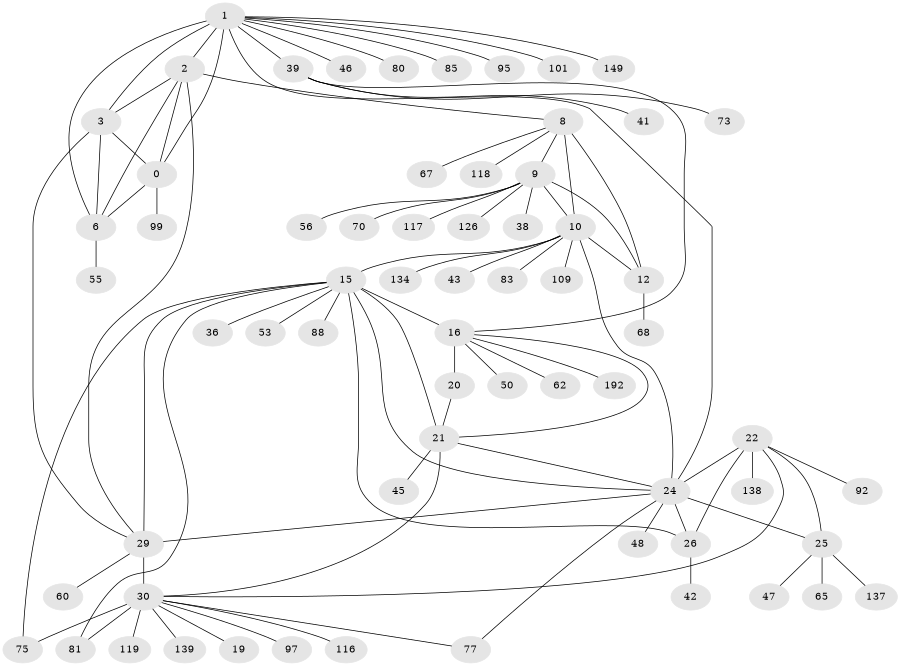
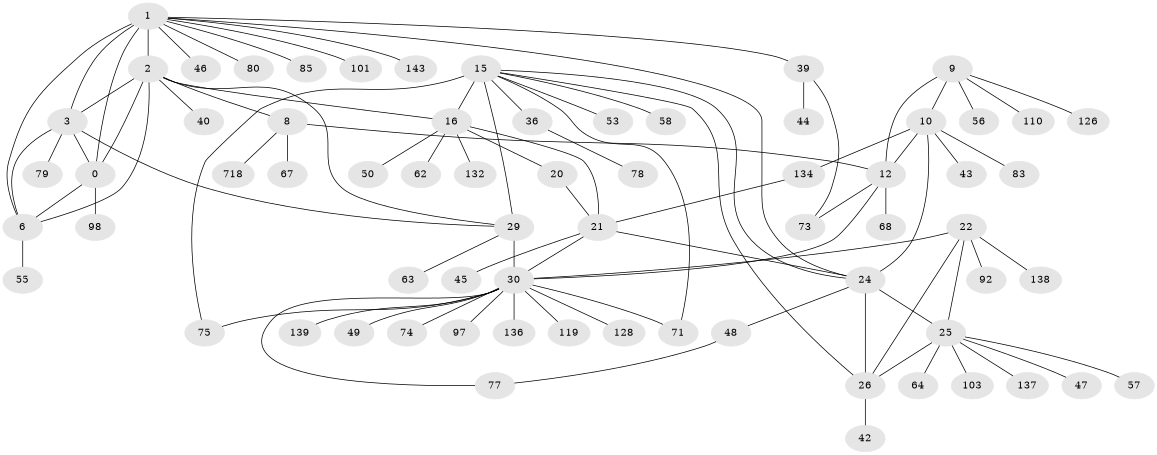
node "95": removed
node "149": label "149" -> "143"
edge "39" -- "16": now "2" -- "16"
node "40": added
node "41": label "41" -> "44"
edge "8" -- "9": removed
node "79": added
node "118": label "118" -> "718"
edge "8" -- "10": removed
node "78": added
edge "12" -- "73": added
node "99": label "99" -> "98"
node "70": removed
node "117": label "117" -> "110"
node "38": removed
edge "12" -- "30": added
edge "10" -- "15": removed
node "109": removed
node "88": label "88" -> "58"
node "74": added
node "128": added
edge "15" -- "21": now "134" -- "21"
edge "25" -- "26": added
node "192": label "192" -> "132"
node "103": added
node "57": added
edge "22" -- "24": removed
edge "24" -- "29": removed
edge "24" -- "77": now "48" -- "77"
node "60": label "60" -> "63"
node "65": label "65" -> "64"
node "81": label "81" -> "71"
node "19": label "19" -> "49"
node "116": label "116" -> "136"
